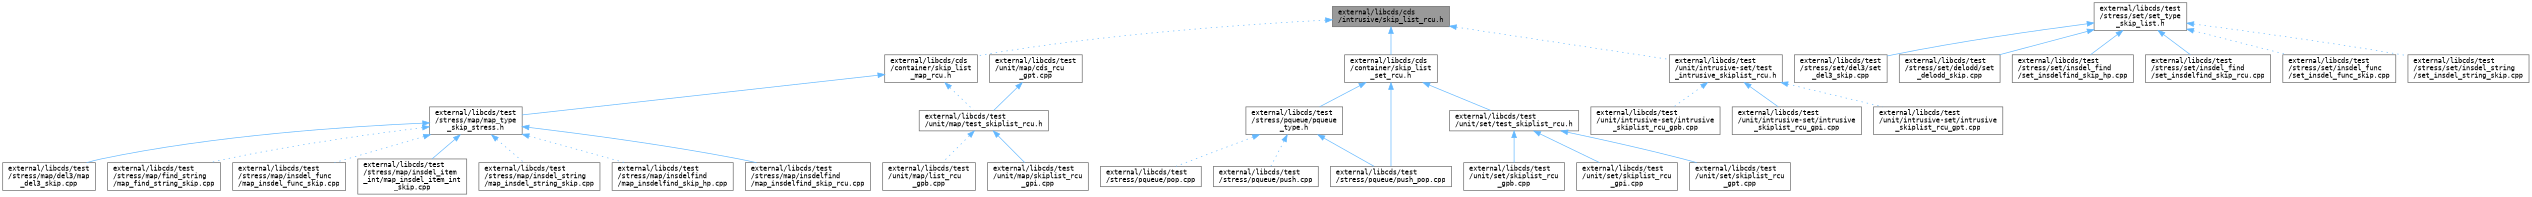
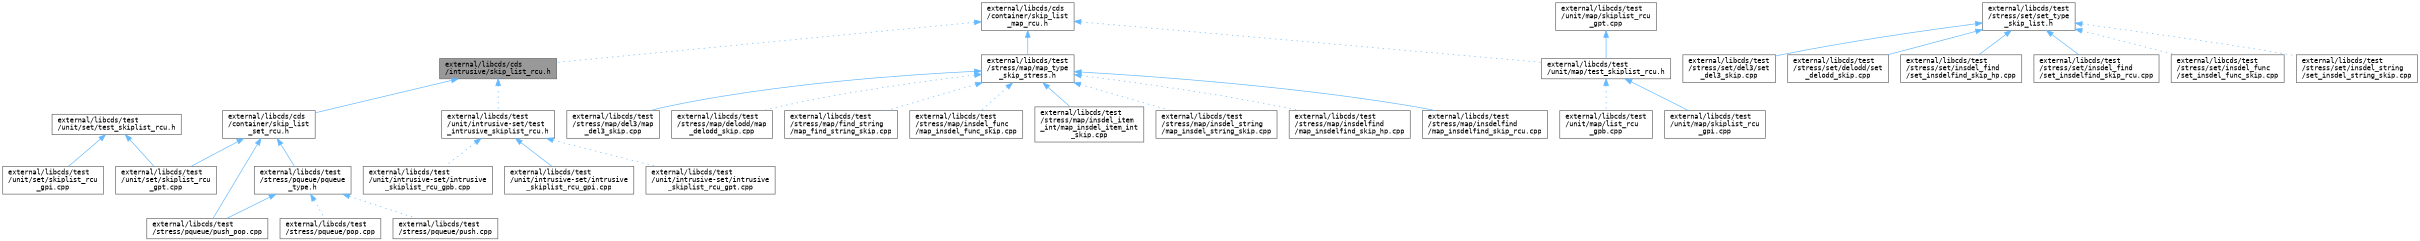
edge "external/libcds/cds /container/skip_list _map_rcu.h" -> "external/libcds/cds /intrusive/skip_list_rcu.h": reversed
node "external/libcds/test /unit/map/cds_rcu _gpt.cpp": label "external/libcds/test /unit/map/cds_rcu _gpt.cpp" -> "external/libcds/test /unit/map/skiplist_rcu _gpt.cpp"
edge "external/libcds/test /unit/set/test_skiplist_rcu.h" -> "external/libcds/cds /container/skip_list _set_rcu.h": now "external/libcds/test /unit/set/skiplist_rcu _gpt.cpp" -> "external/libcds/cds /container/skip_list _set_rcu.h"
node "external/libcds/test /stress/map/delodd/map _delodd_skip.cpp": added
node "external/libcds/test /unit/set/skiplist_rcu _gpb.cpp": removed
